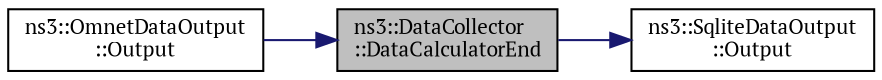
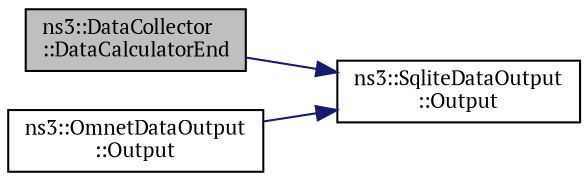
edge "ns3::OmnetDataOutput ::Output" -> "ns3::DataCollector ::DataCalculatorEnd": now "ns3::OmnetDataOutput ::Output" -> "ns3::SqliteDataOutput ::Output"
